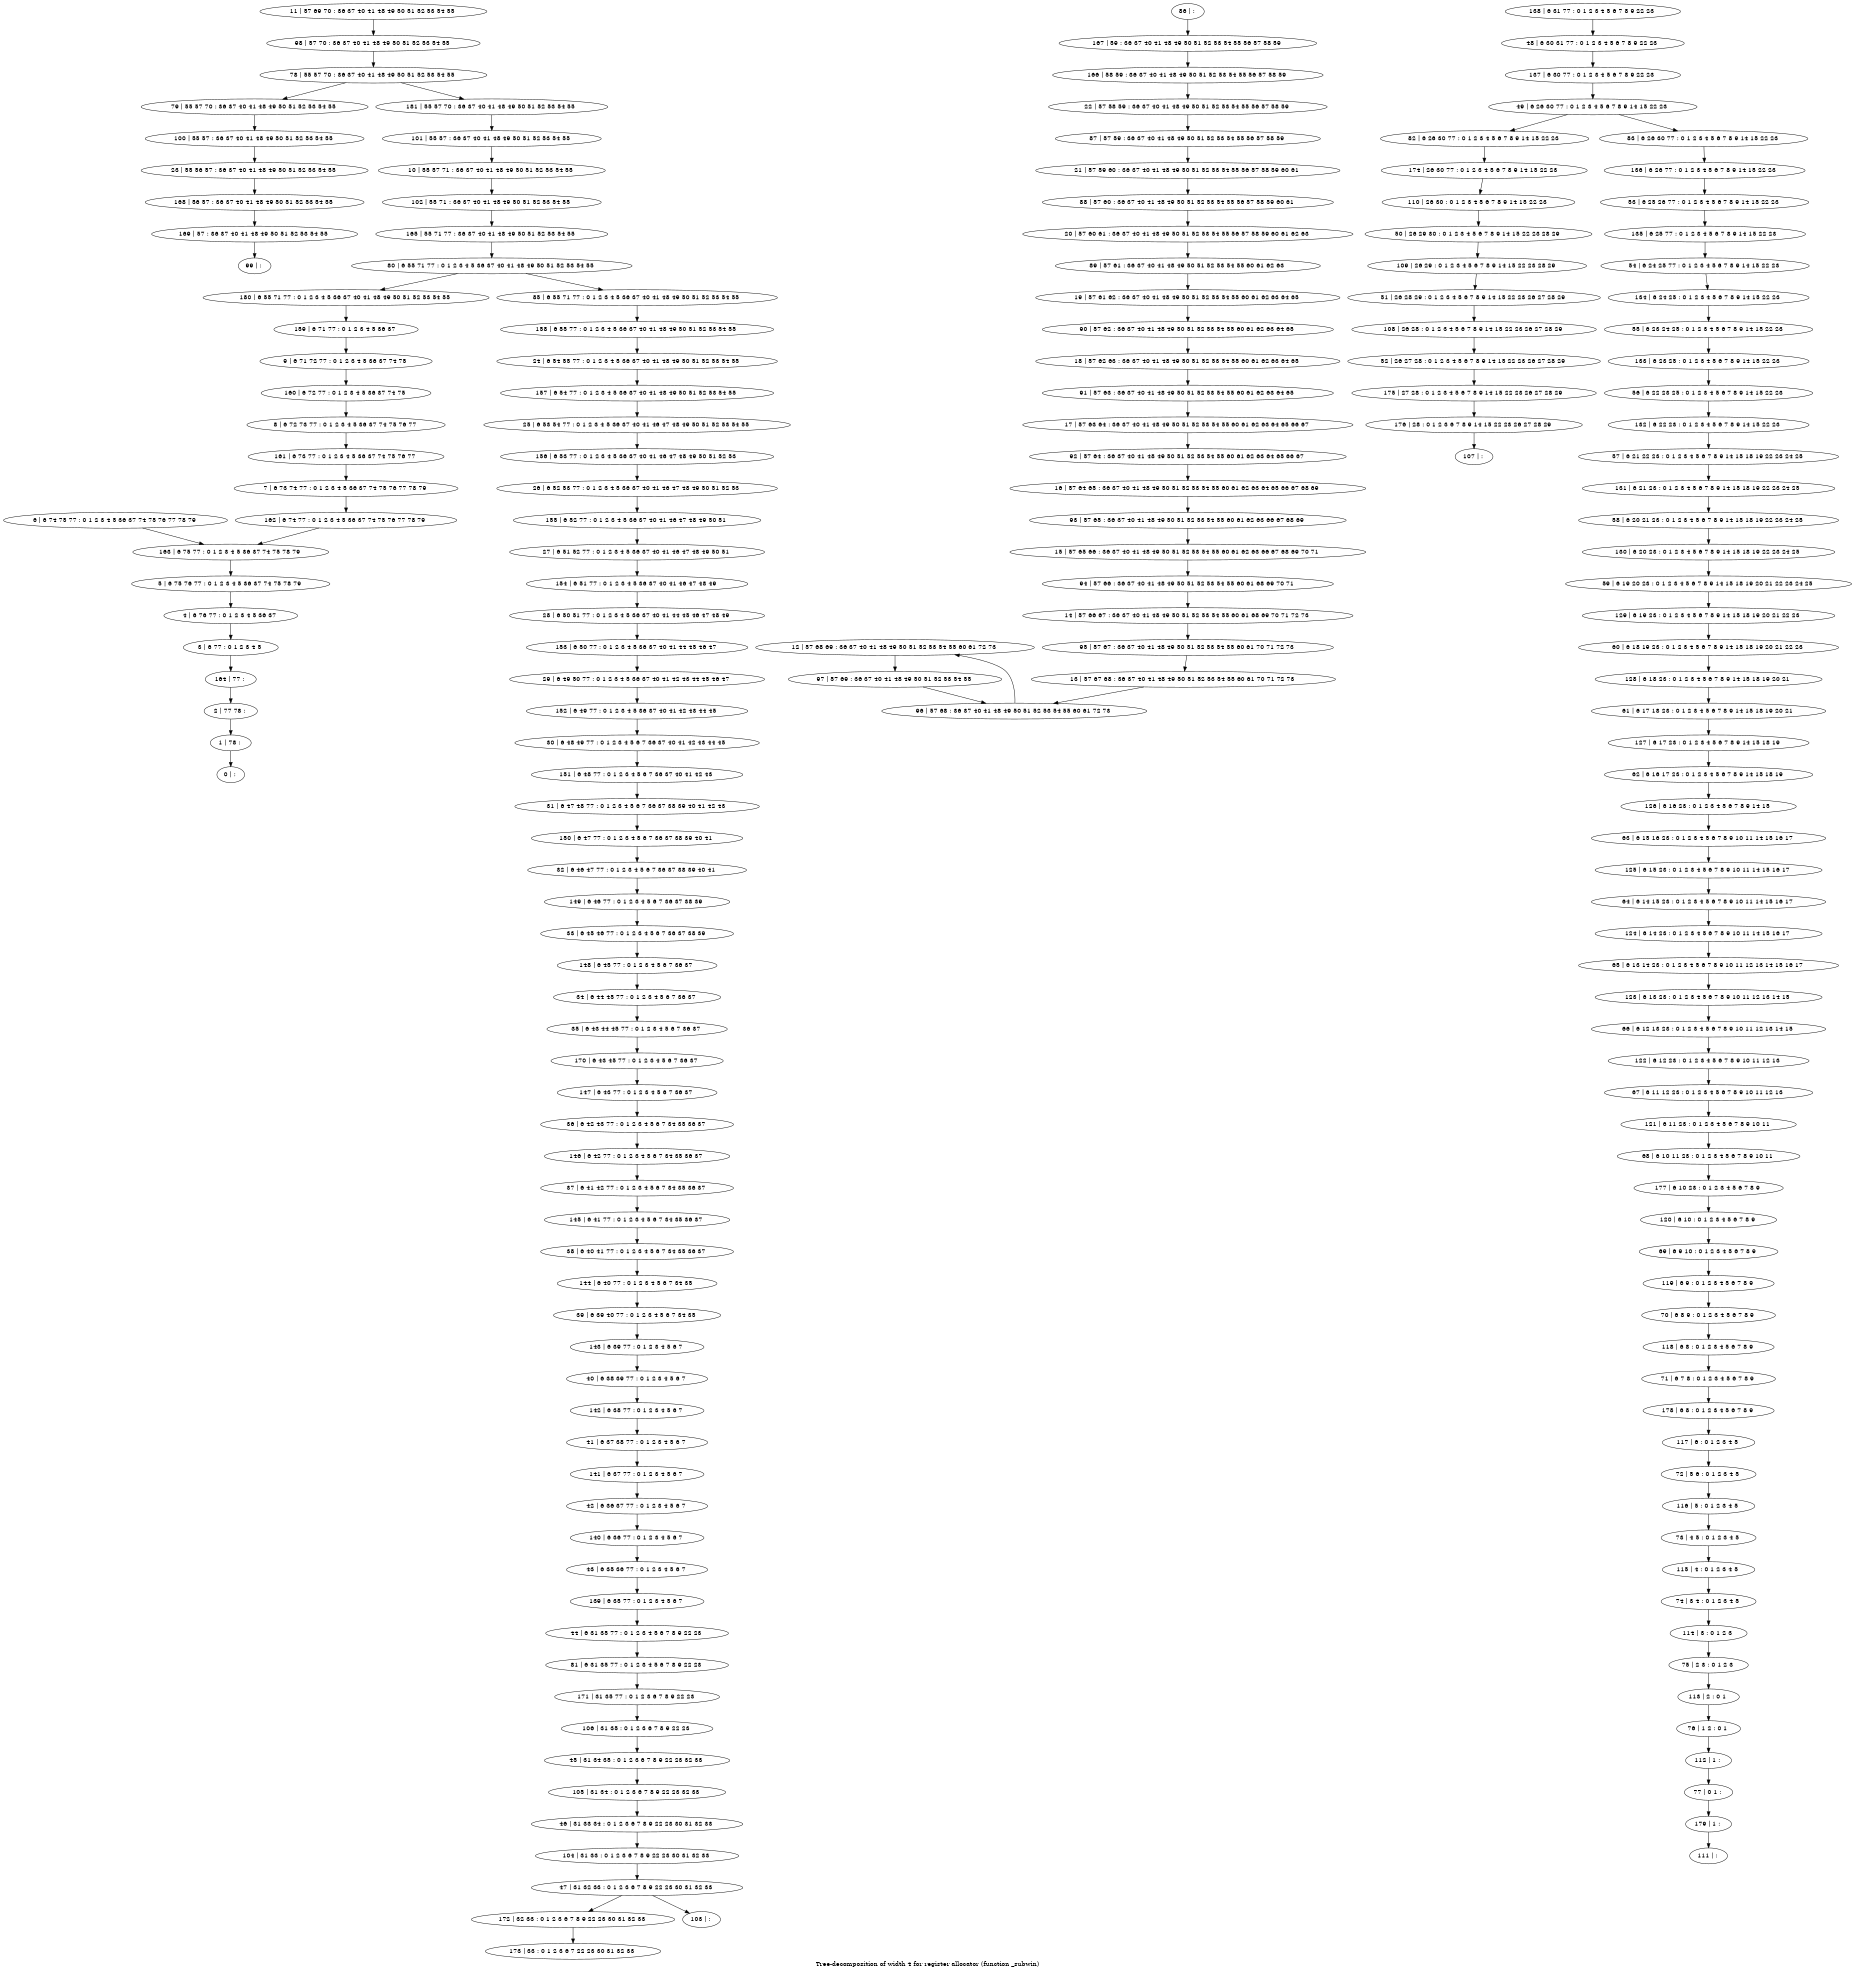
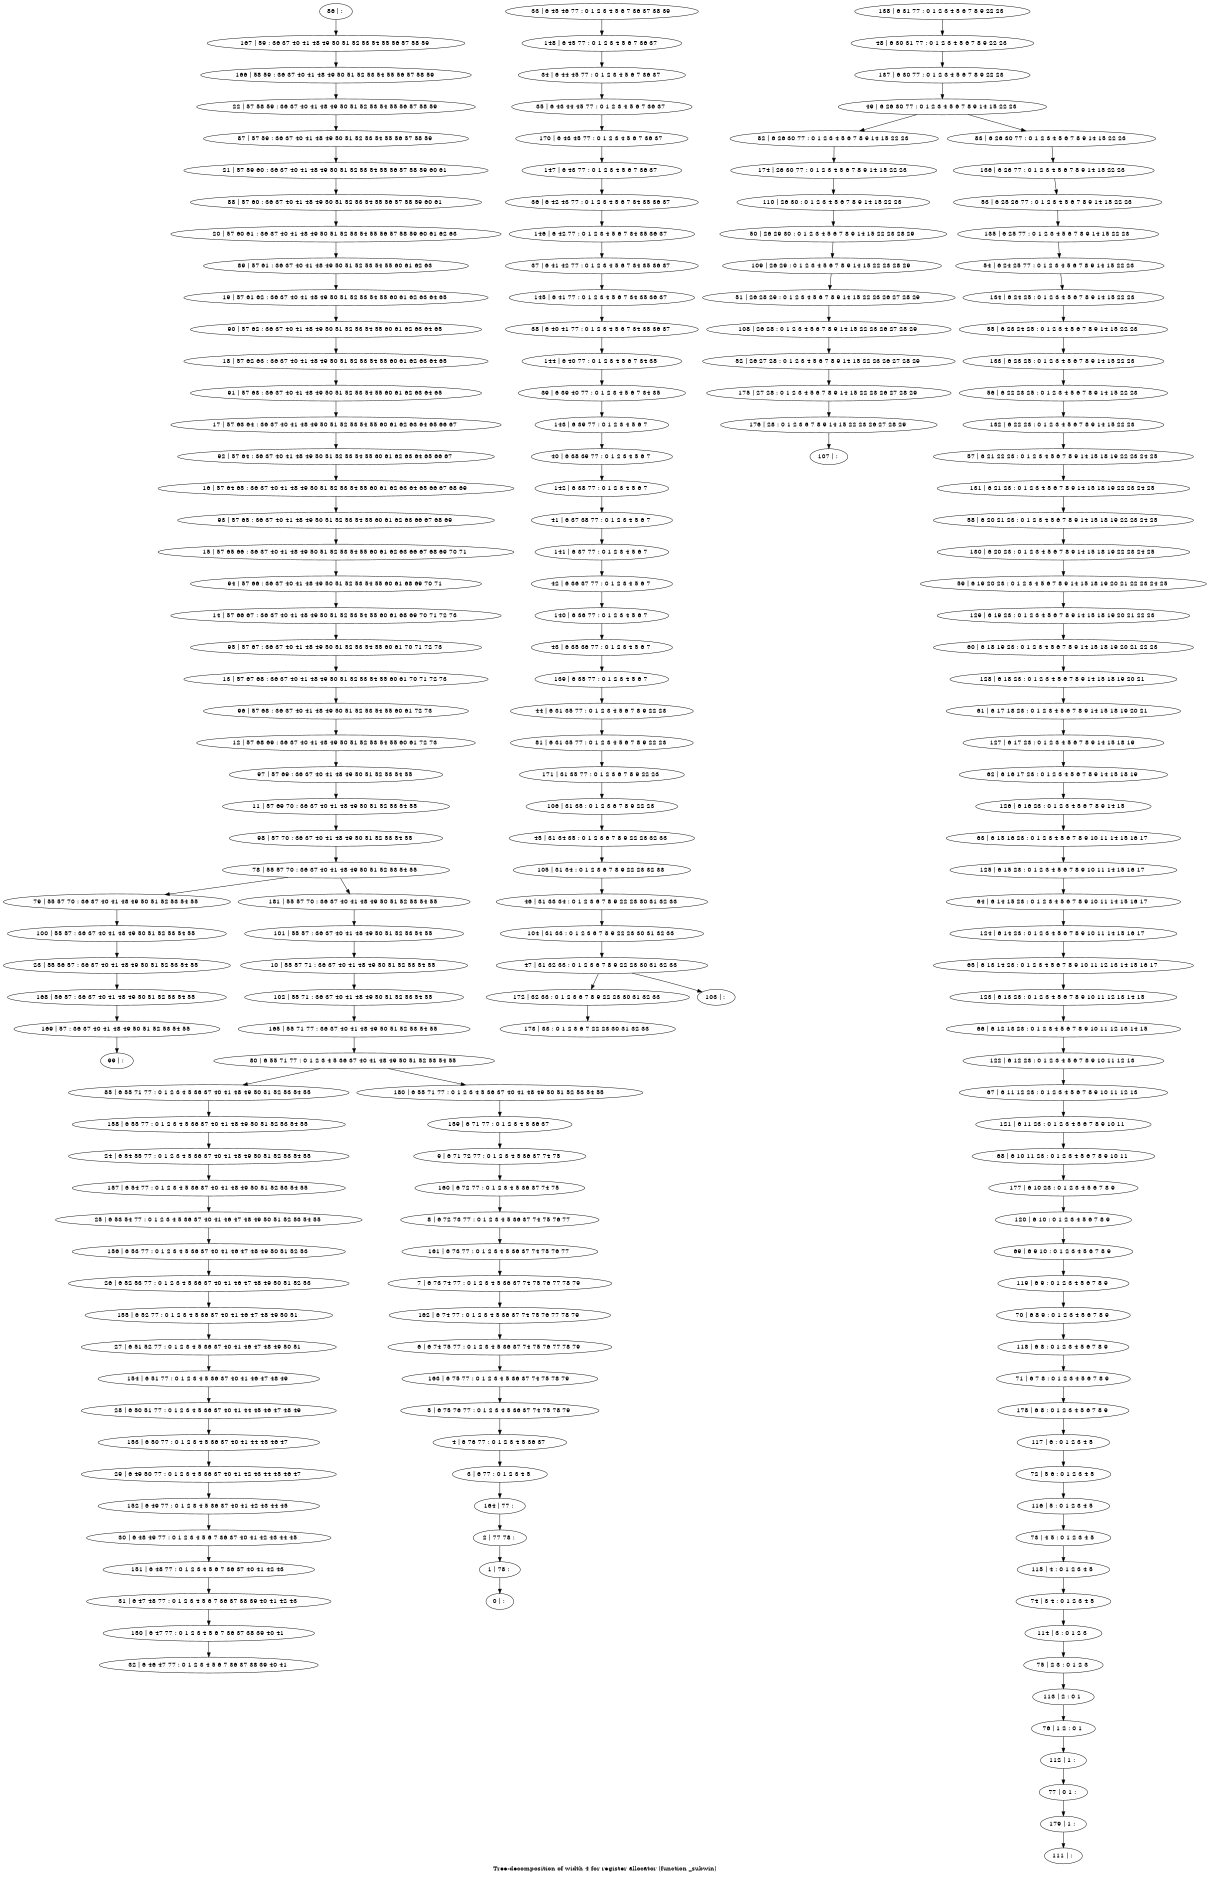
edge "162 | 6 74 77 : 0 1 2 3 4 5 36 37 74 75 76 77 78 79" -> "163 | 6 75 77 : 0 1 2 3 4 5 36 37 74 75 78 79": now "162 | 6 74 77 : 0 1 2 3 4 5 36 37 74 75 76 77 78 79" -> "6 | 6 74 75 77 : 0 1 2 3 4 5 36 37 74 75 76 77 78 79"
edge "97 | 57 69 : 36 37 40 41 48 49 50 51 52 53 54 55" -> "96 | 57 68 : 36 37 40 41 48 49 50 51 52 53 54 55 60 61 72 73": now "97 | 57 69 : 36 37 40 41 48 49 50 51 52 53 54 55" -> "11 | 57 69 70 : 36 37 40 41 48 49 50 51 52 53 54 55"
node "149 | 6 46 77 : 0 1 2 3 4 5 6 7 36 37 38 39": removed
